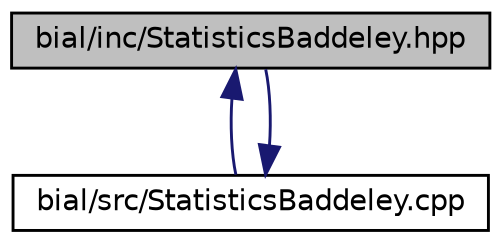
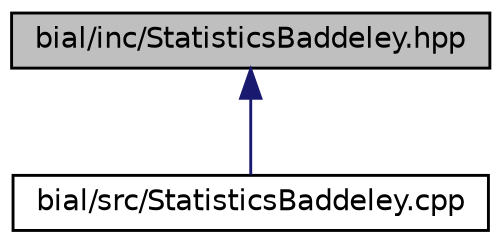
edge "bial/inc/StatisticsBaddeley.hpp" -> "bial/src/StatisticsBaddeley.cpp": removed
